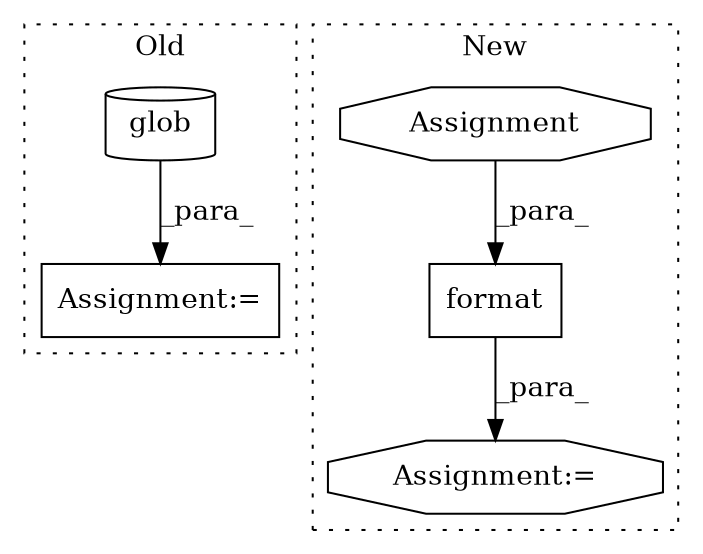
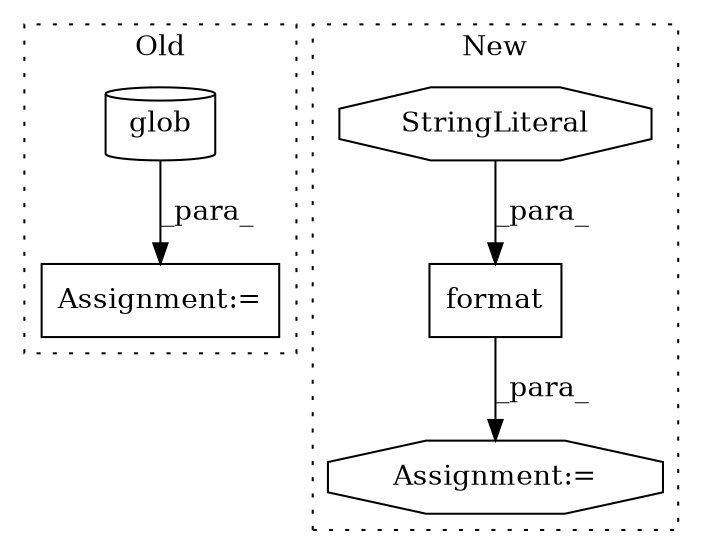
node "Assignment": label "Assignment" -> "StringLiteral"
